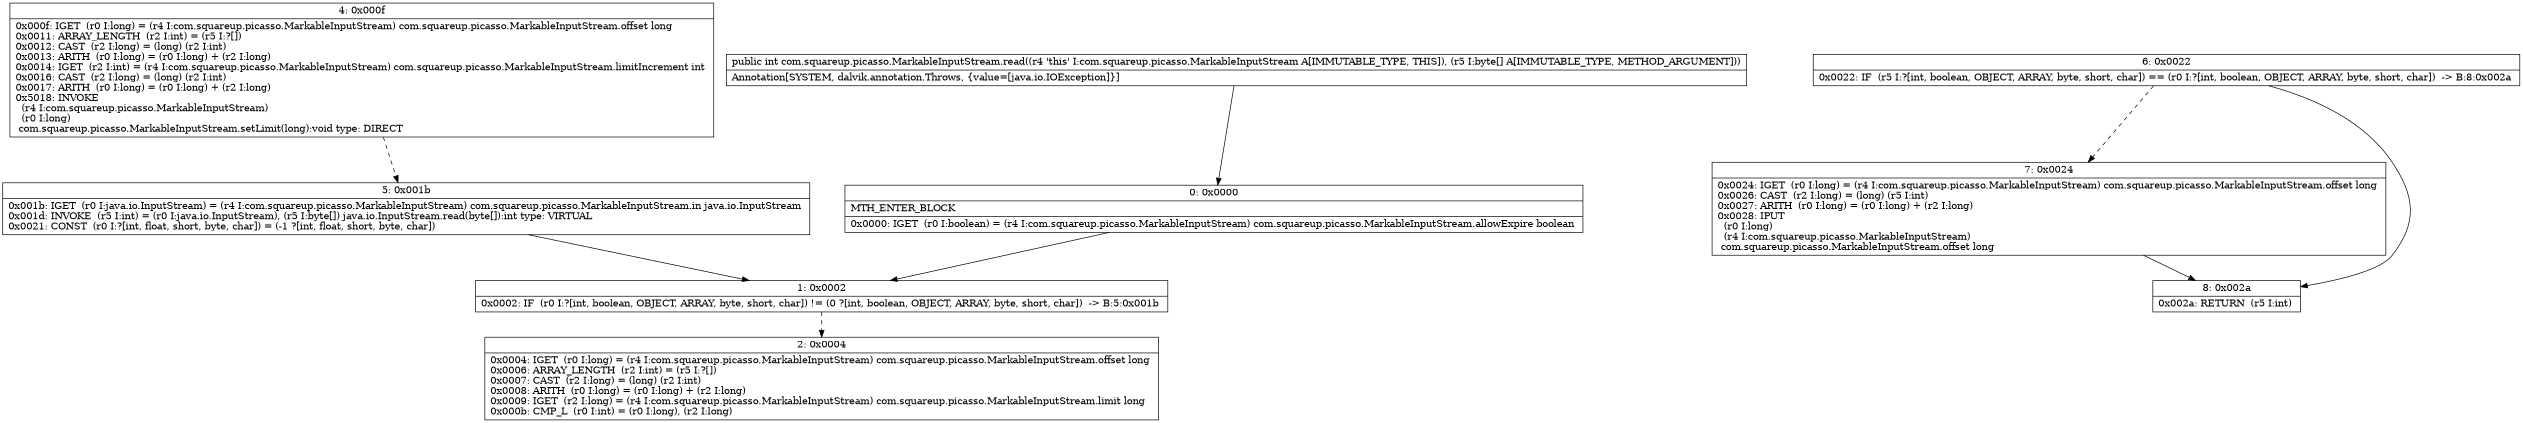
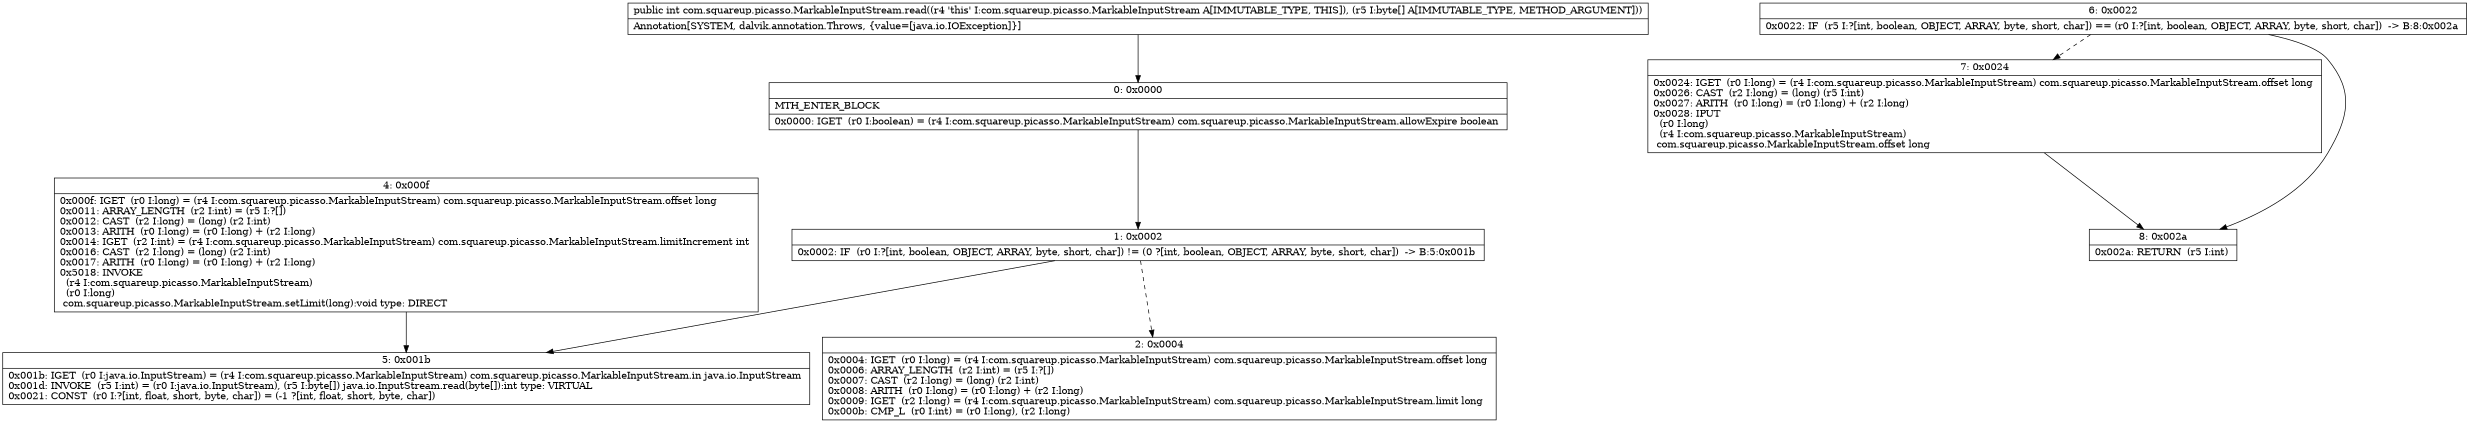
edge "4: 0x000f" -> "5: 0x001b": style dashed -> solid
edge "5: 0x001b" -> "1: 0x0002": reversed
